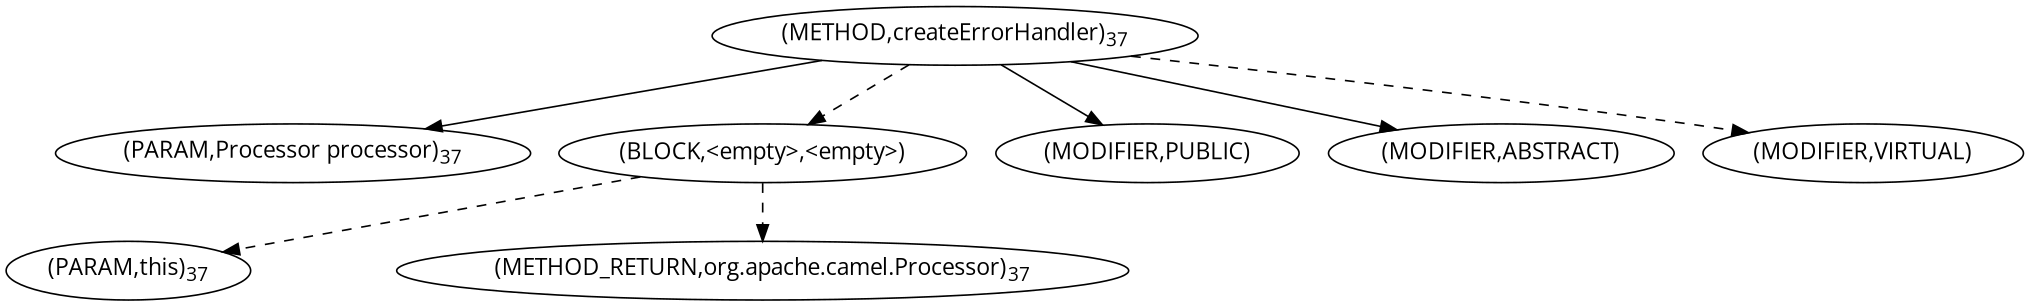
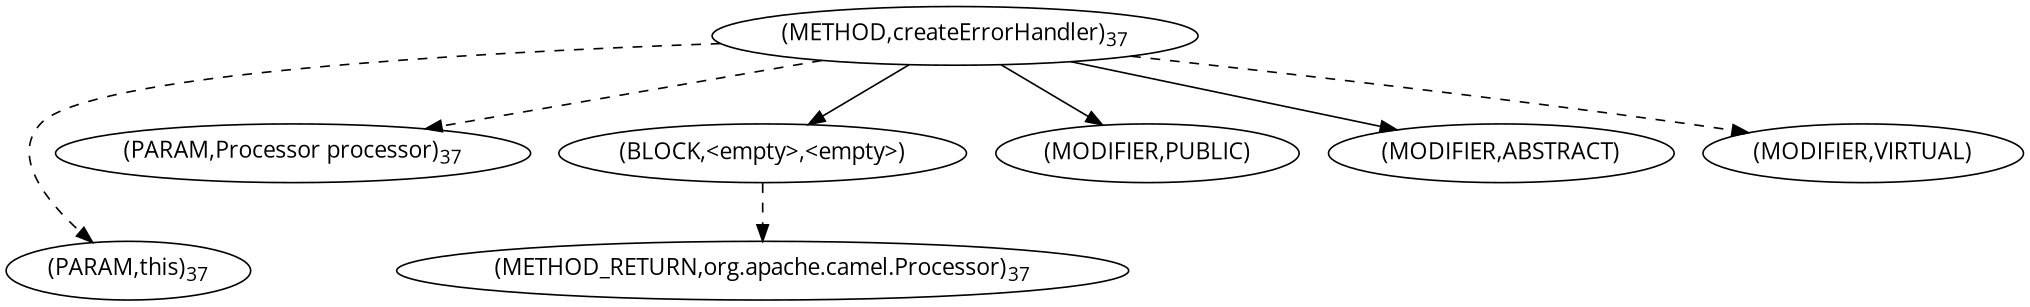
edge "(METHOD,createErrorHandler)" -> "(BLOCK,<empty>,<empty>)": style dashed -> solid
edge "(METHOD,createErrorHandler)" -> "(PARAM,Processor processor)": style solid -> dashed
edge "(BLOCK,<empty>,<empty>)" -> "(PARAM,this)": now "(METHOD,createErrorHandler)" -> "(PARAM,this)"
